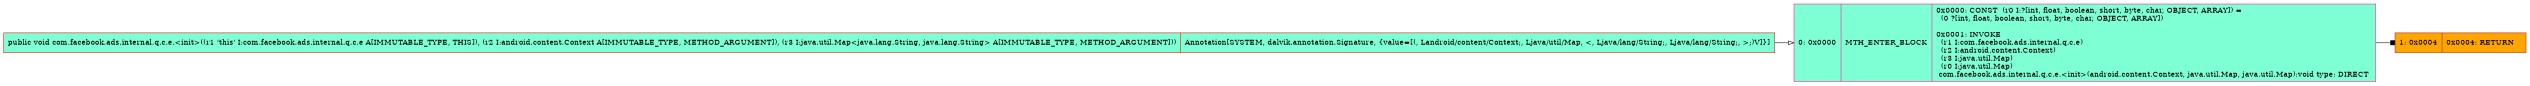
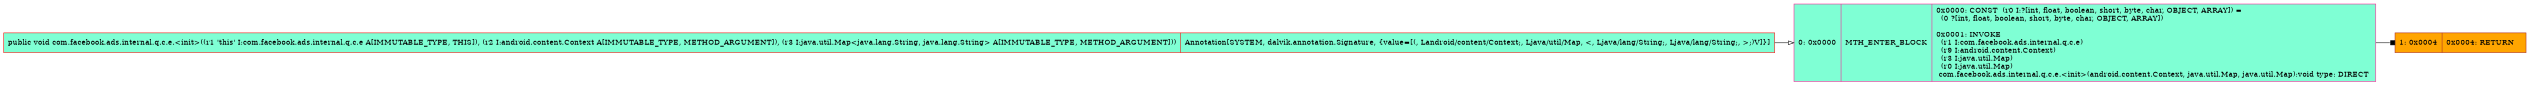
node "0: 0x0000": text "(r2 I:android.content.Context)" -> "(r9 I:android.content.Context)"
